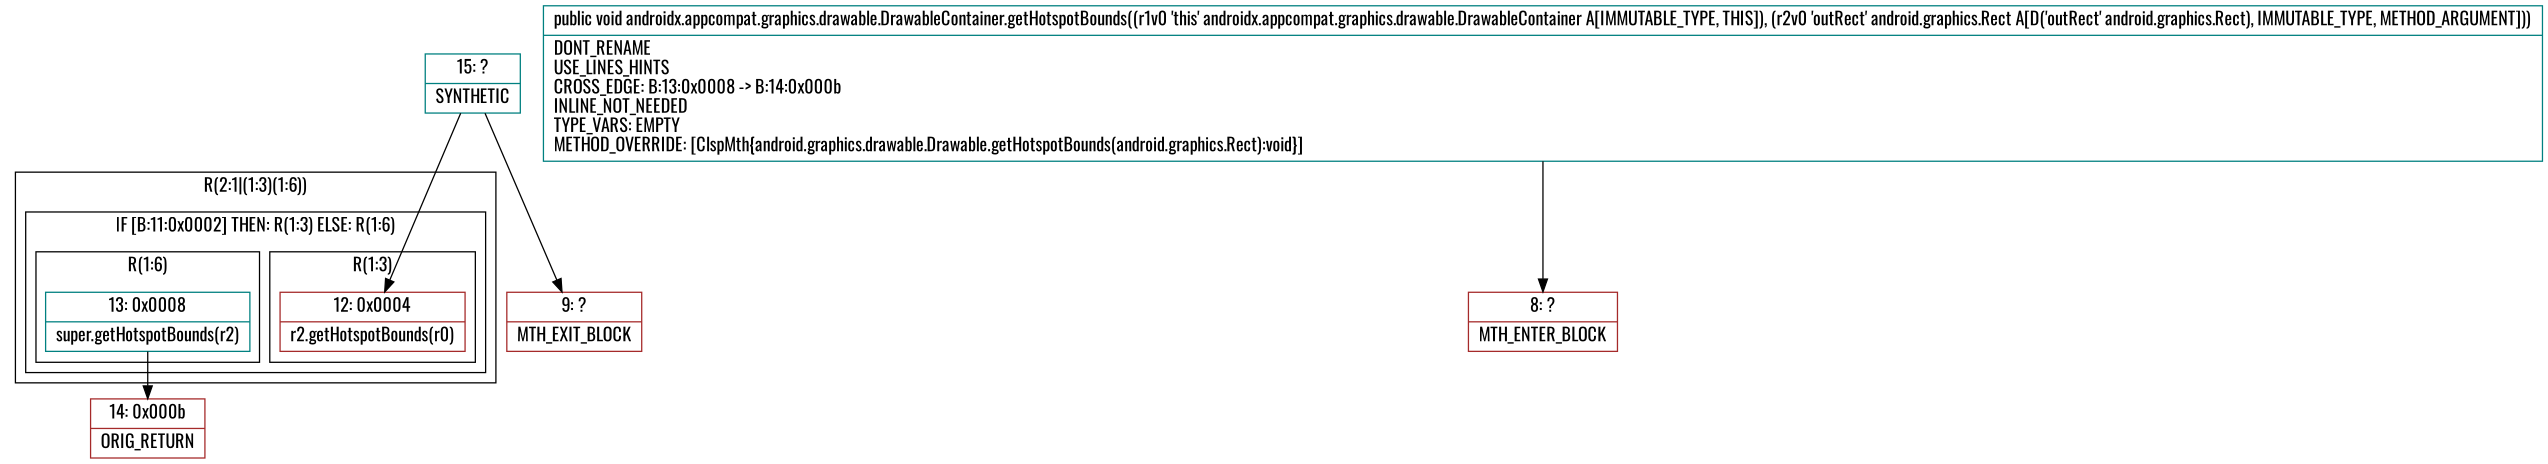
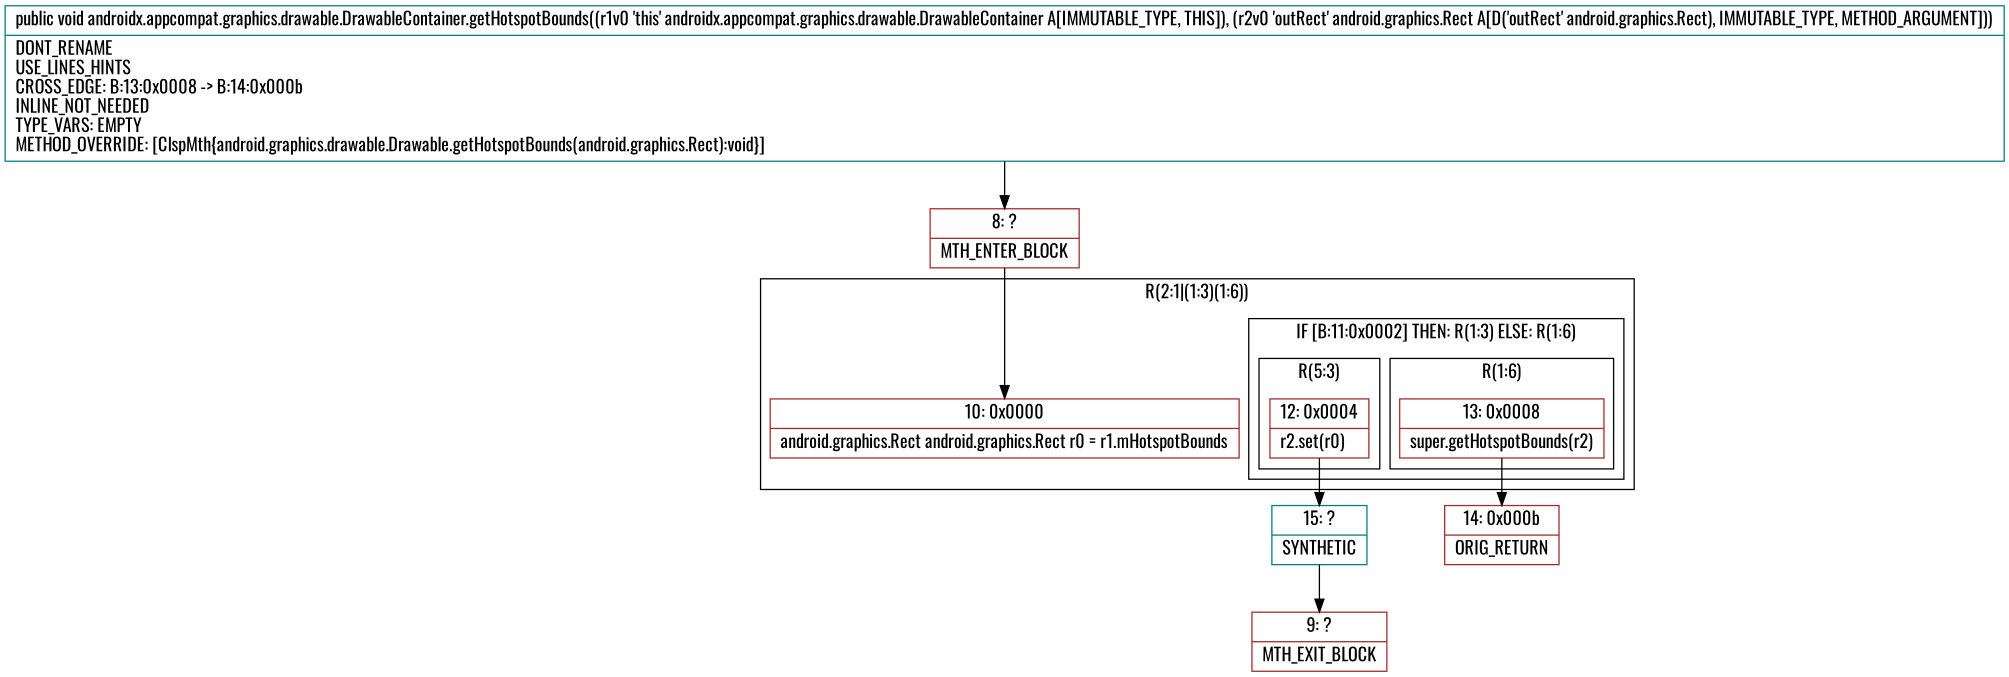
edge "15: ?" -> "12: 0x0004": reversed
cluster "R(1:3)": label "R(1:3)" -> "R(5:3)"
node "13: 0x0008": color teal -> brown
node "12: 0x0004": text "r2.getHotspotBounds(r0)" -> "r2.set(r0)"
node "10: 0x0000": added
